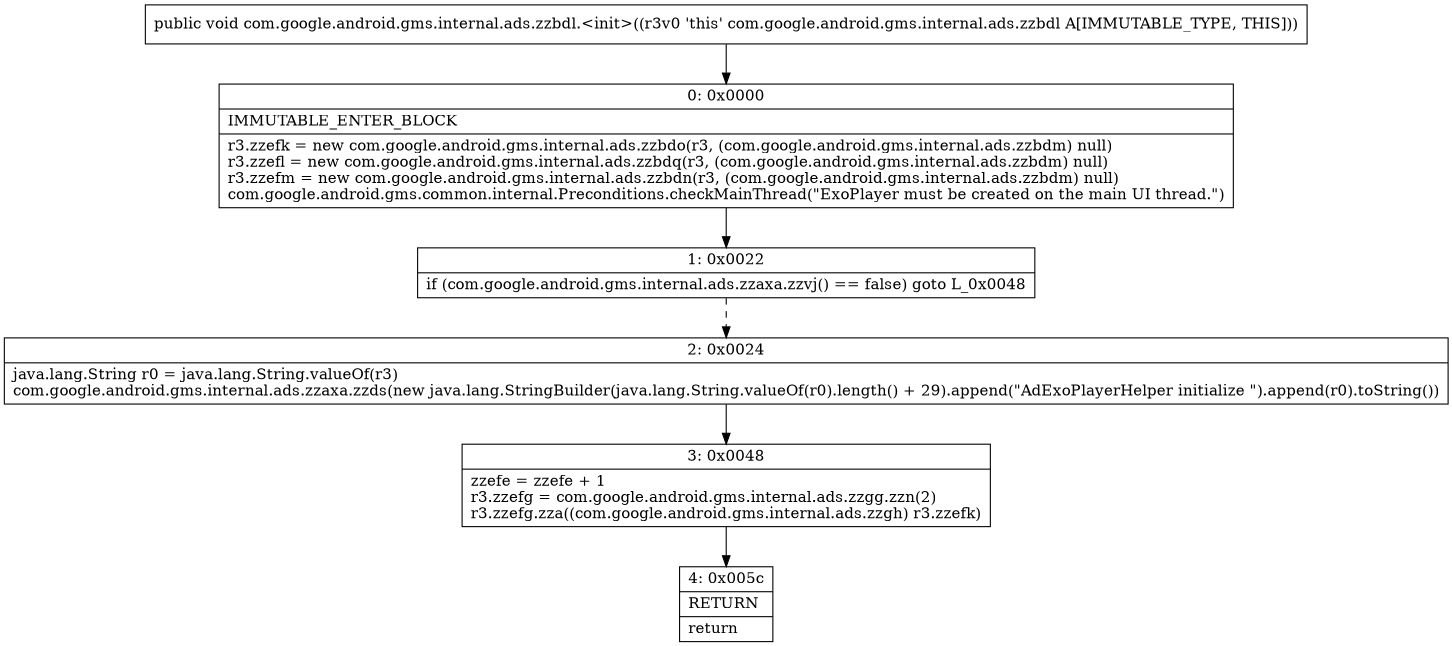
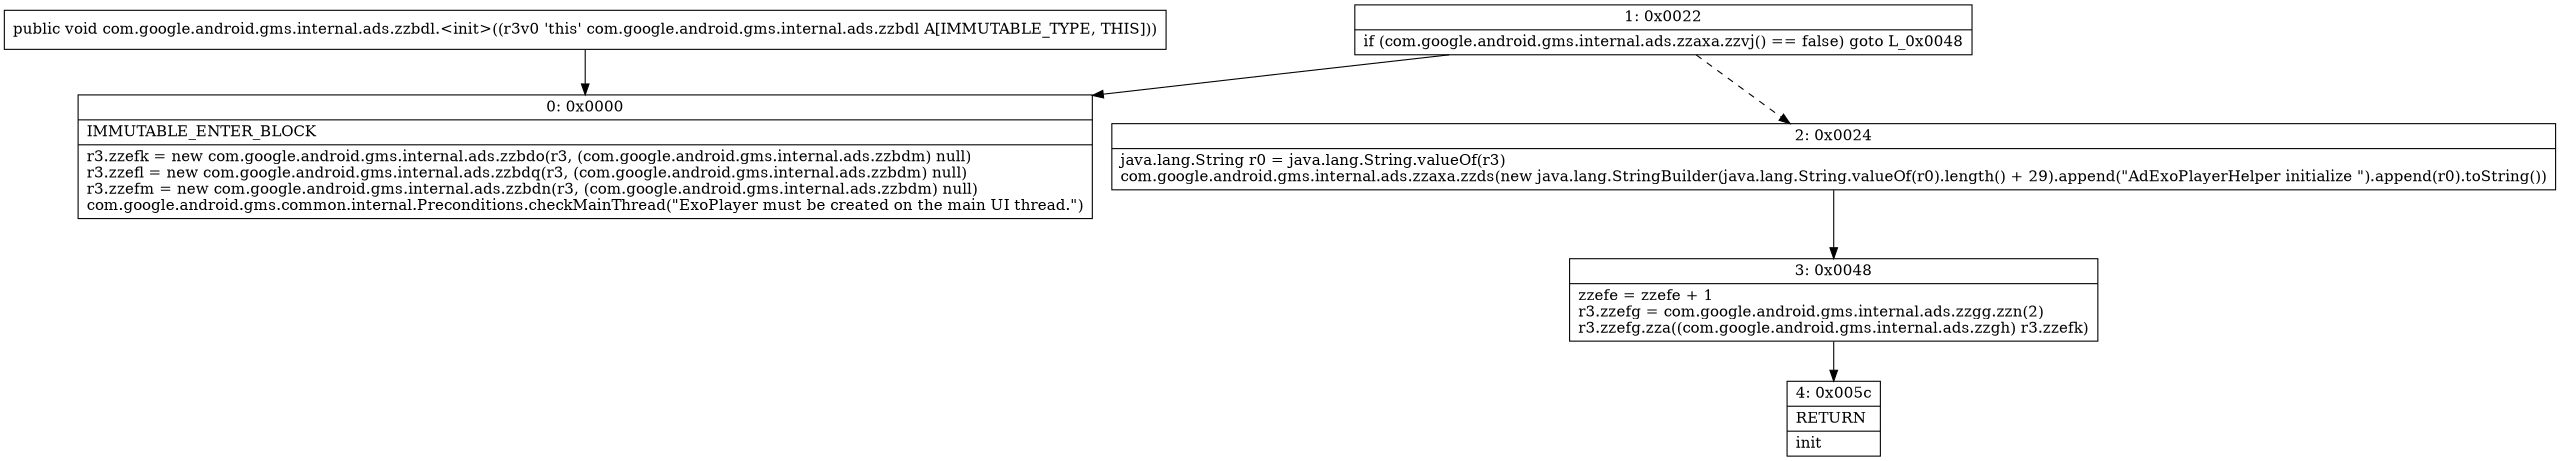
edge "0: 0x0000" -> "1: 0x0022": reversed
node "4: 0x005c": text "return" -> "init"
